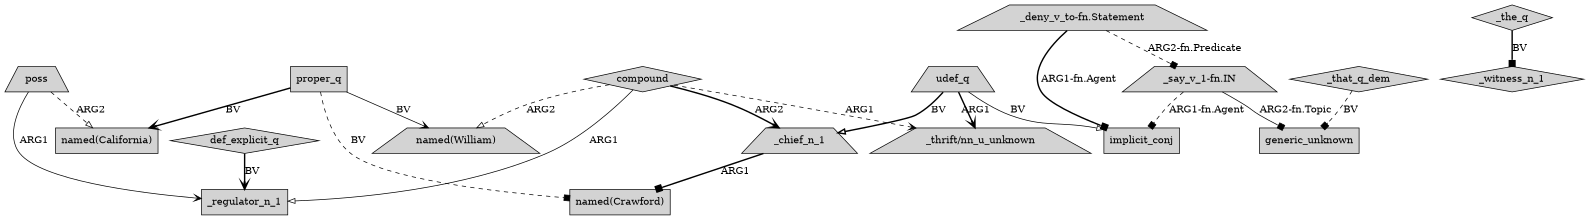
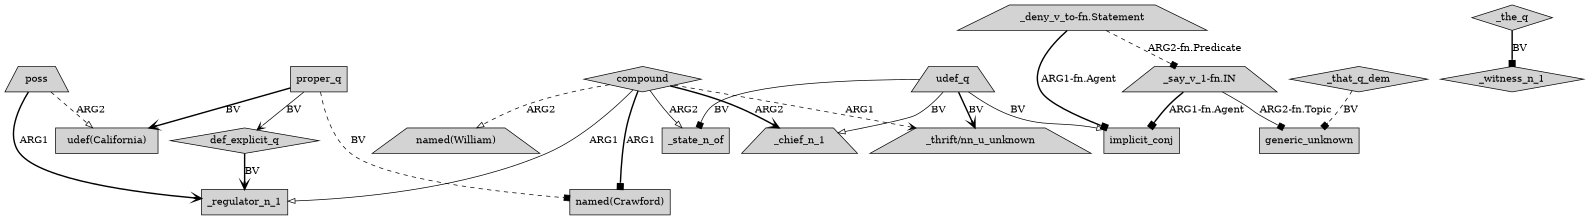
edge "_say_v_1-fn.IN" -> "implicit_conj": style dashed -> bold
edge "proper_q" -> "named(William)": now "proper_q" -> "def_explicit_q"
edge "udef_q" -> "_thrift/nn_u_unknown": label "ARG1" -> "BV"
edge "udef_q" -> "_chief_n_1": style bold -> solid
node "named(California)": label "named(California)" -> "udef(California)"
node "_state_n_of": added
edge "_chief_n_1" -> "named(Crawford)": now "compound" -> "named(Crawford)"
edge "poss" -> "_regulator_n_1": style solid -> bold
